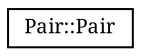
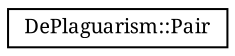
node "Pair::Pair": label "Pair::Pair" -> "DePlaguarism::Pair"
